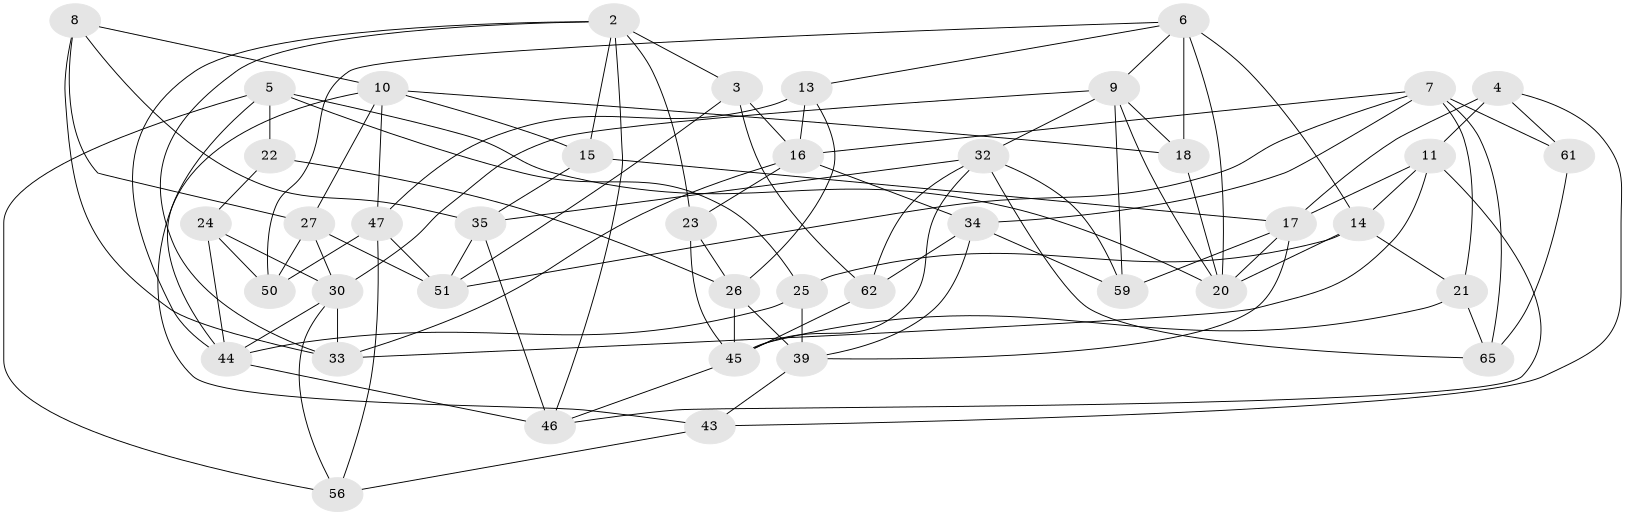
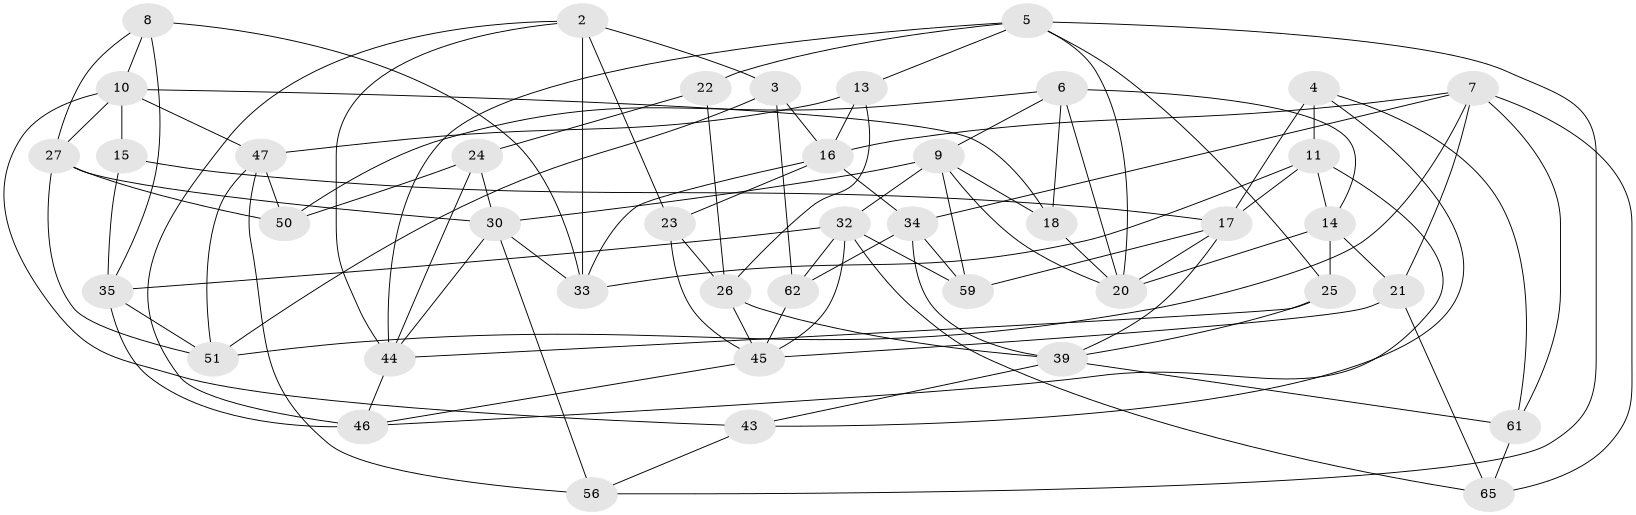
edge "6" -- "13": now "5" -- "13"
edge "2" -- "15": removed
edge "39" -- "61": added
